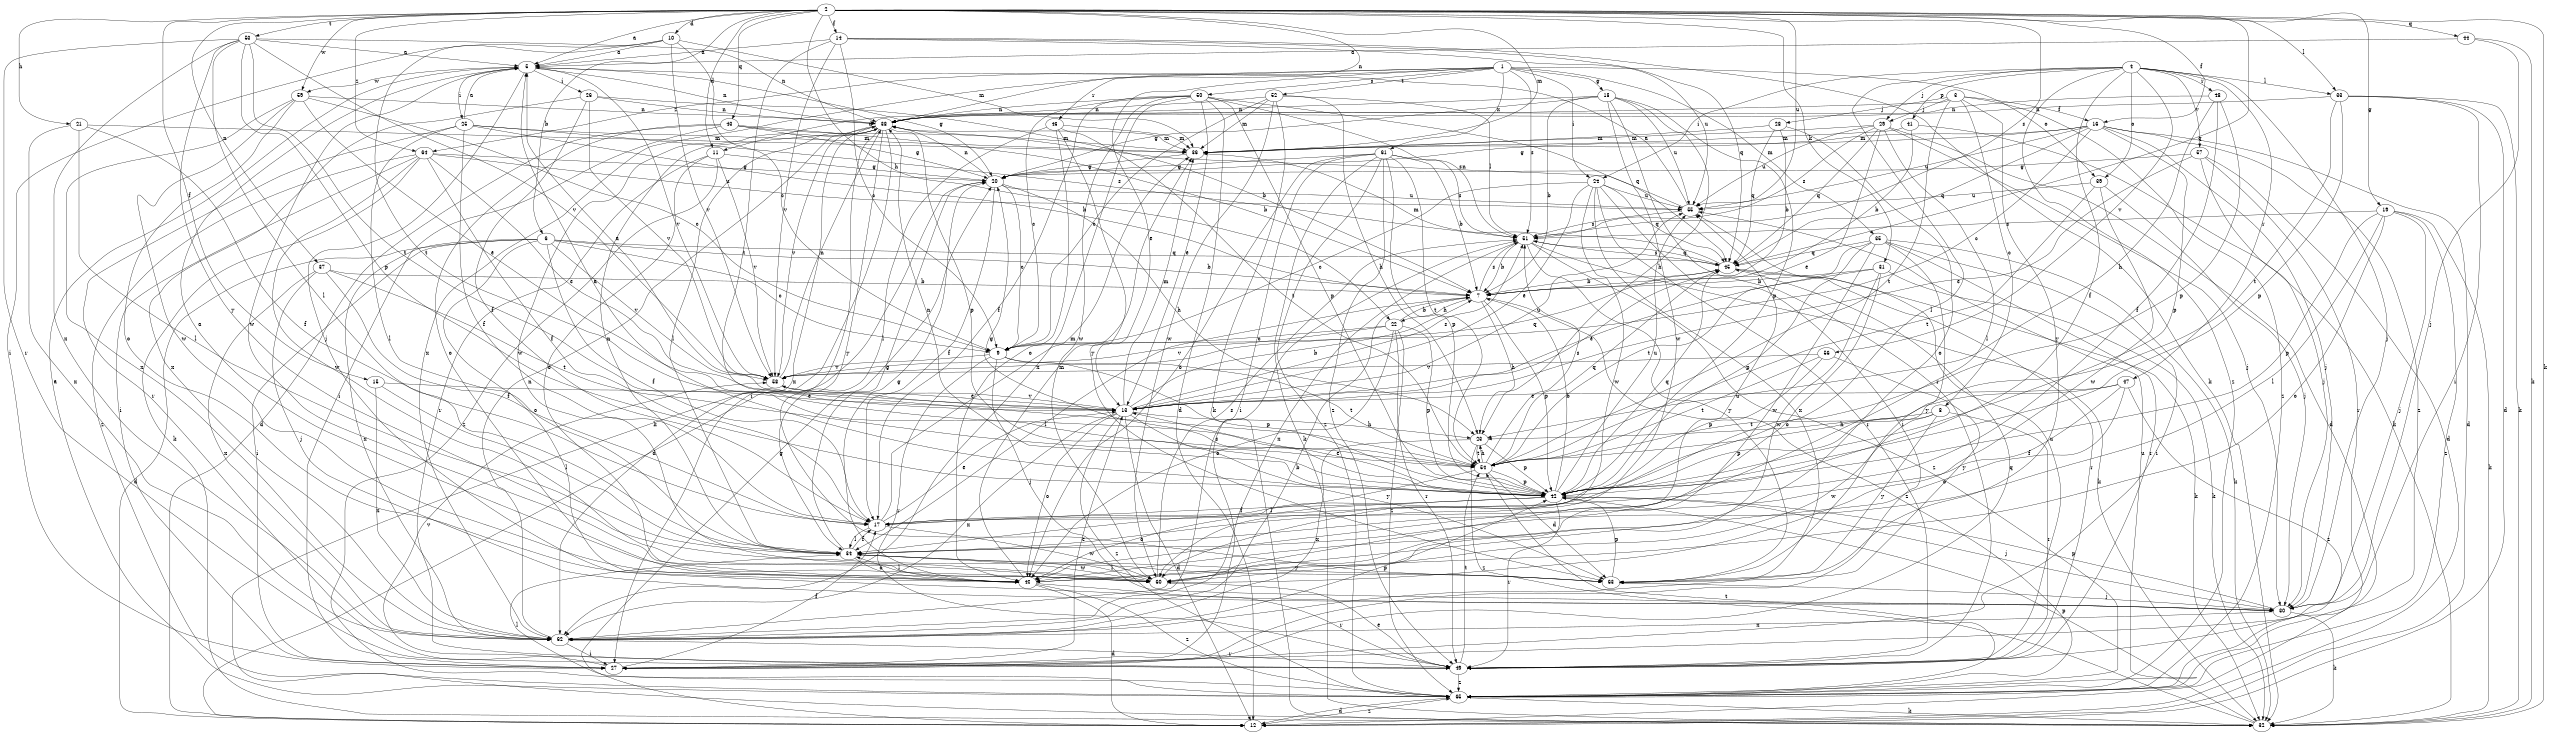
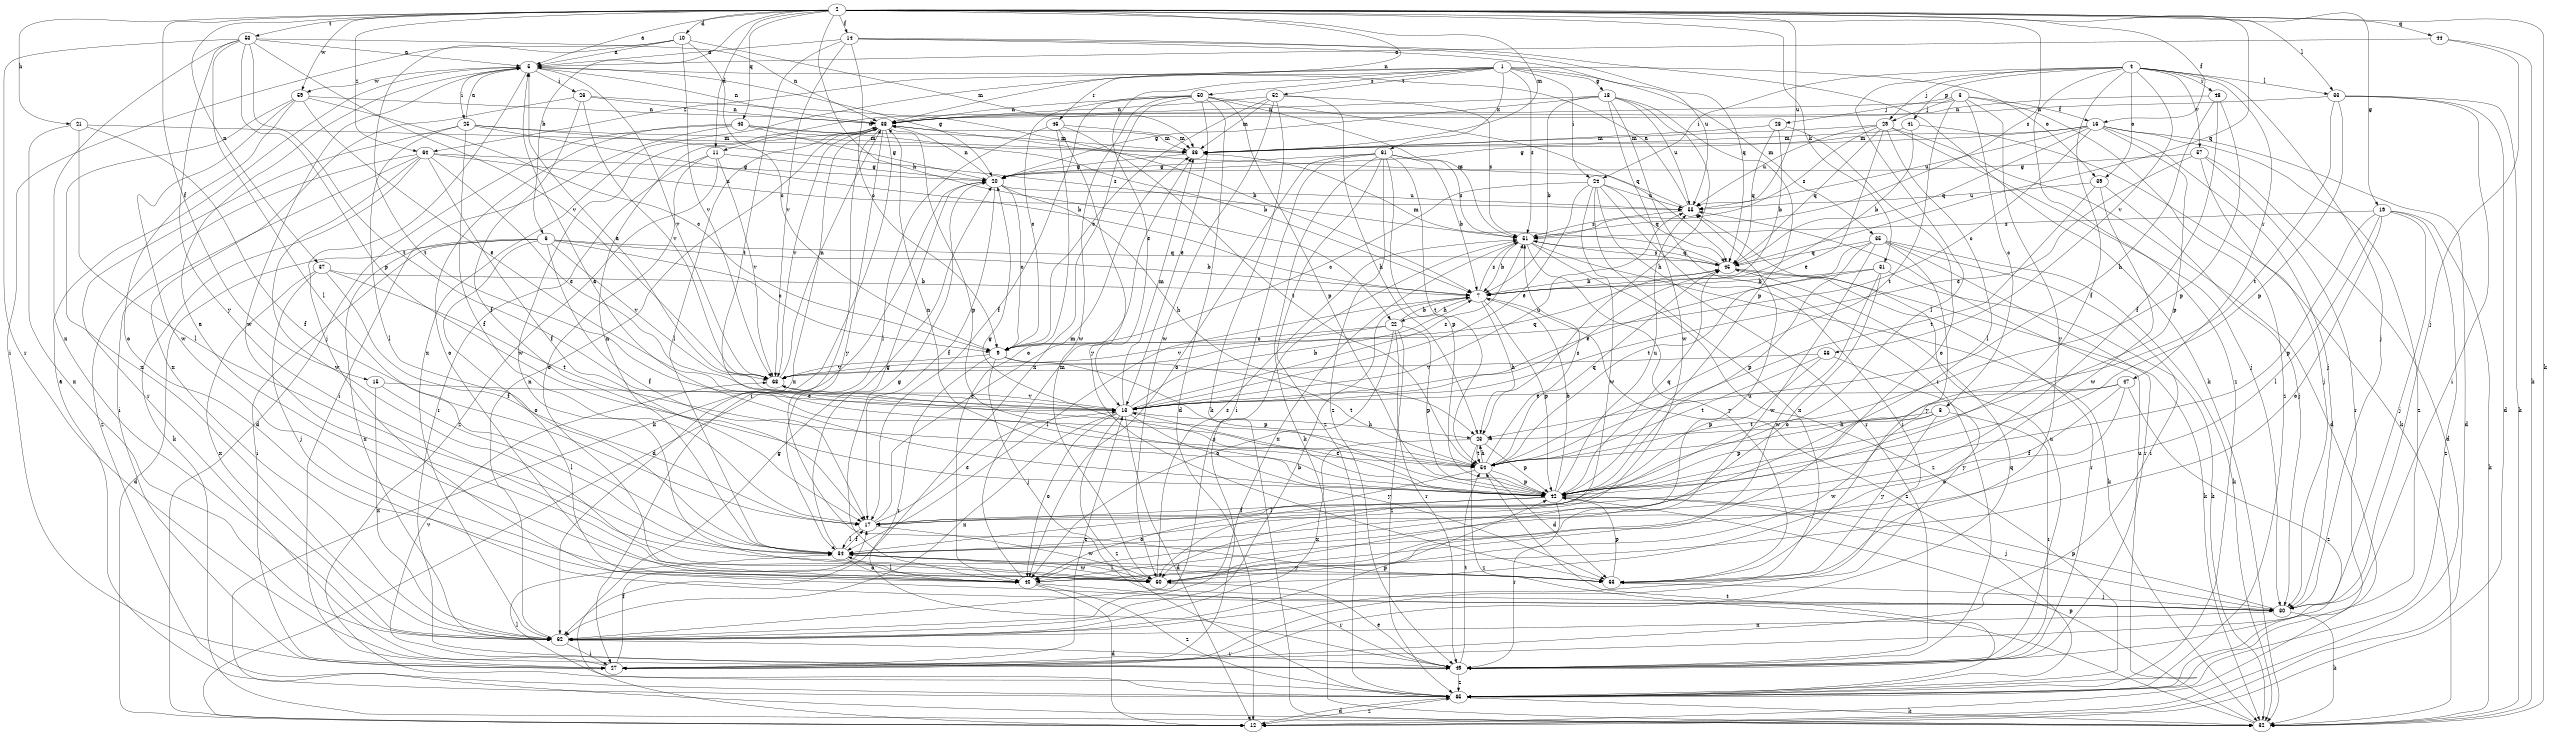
edge "52" -> "51": label "l" -> "s"
node "58": label "58" -> "68"
